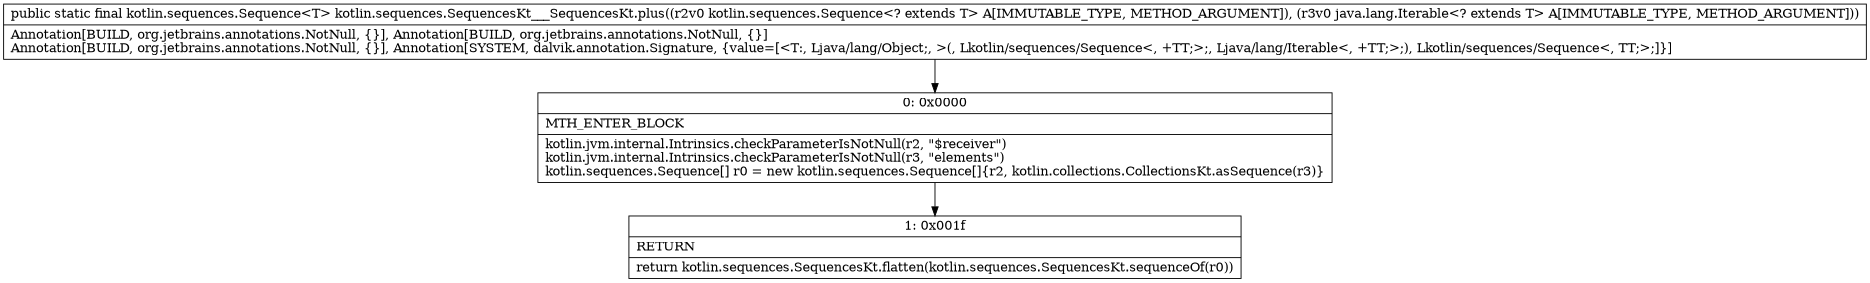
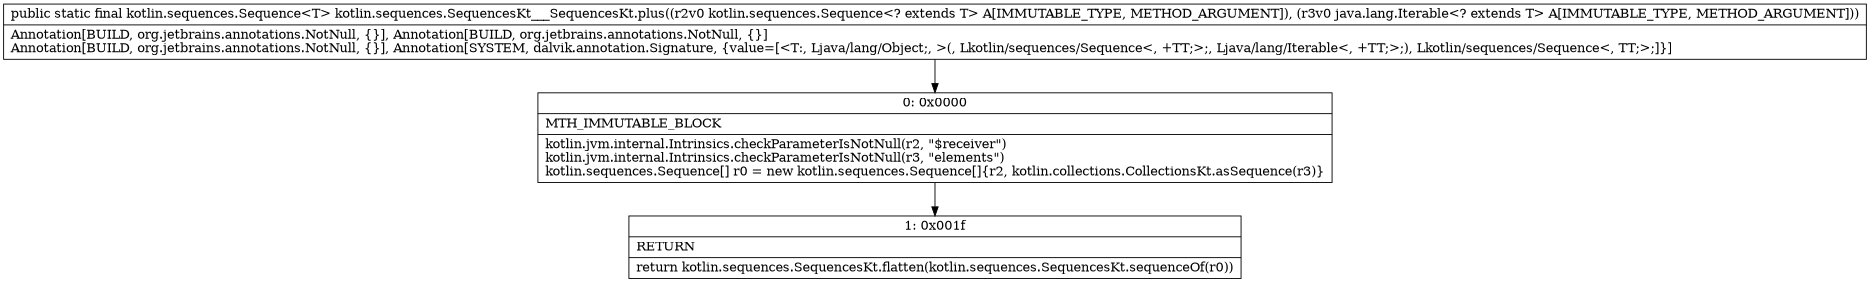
node "0: 0x0000": text "MTH_ENTER_BLOCK" -> "MTH_IMMUTABLE_BLOCK"
